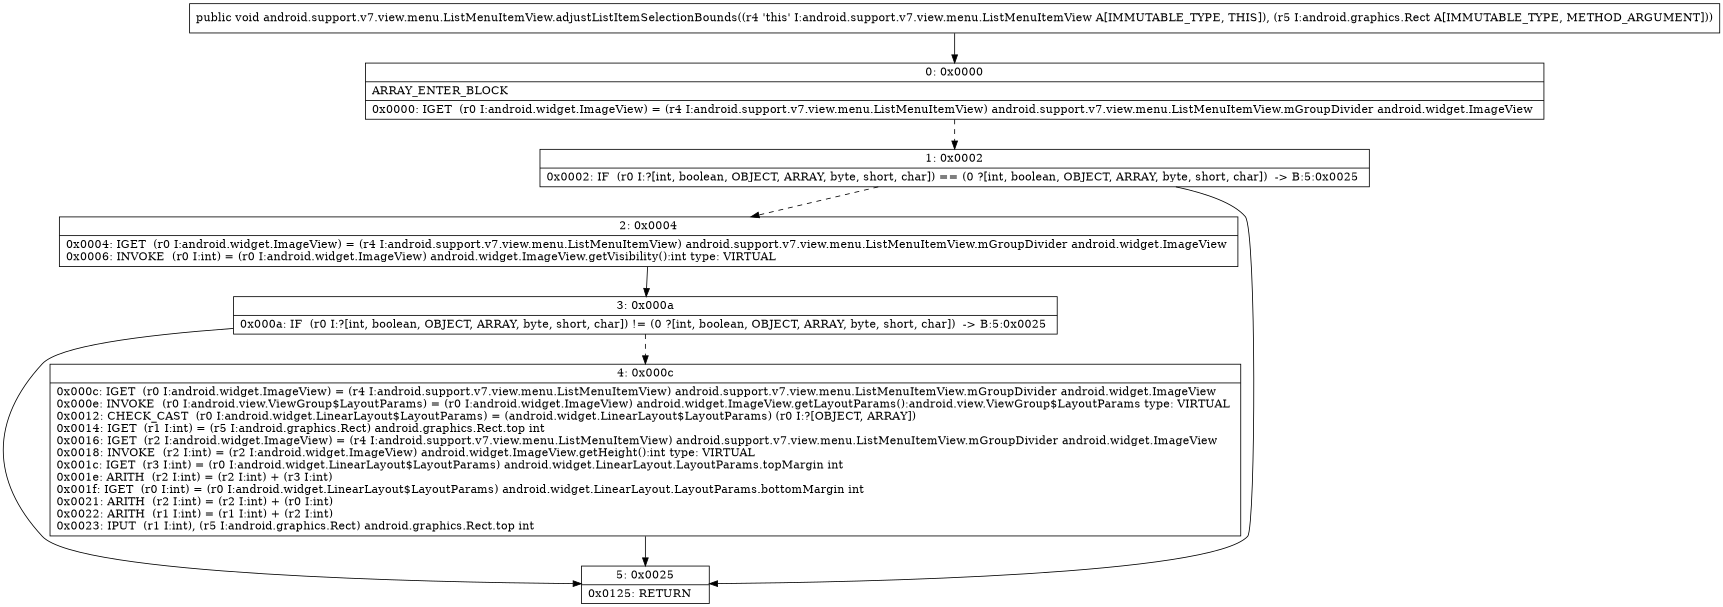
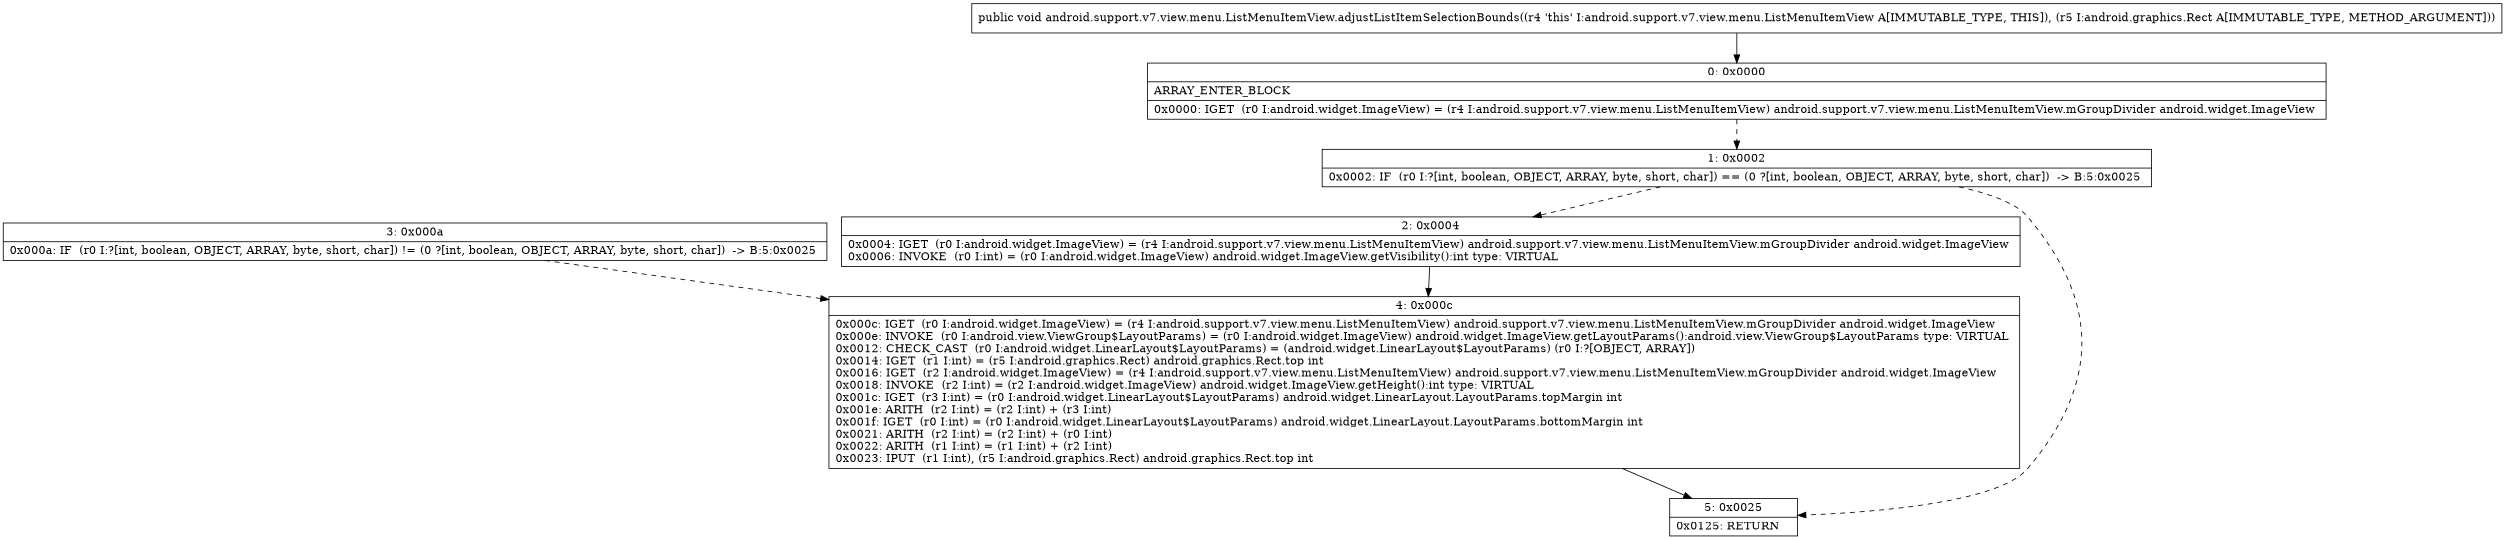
edge "2: 0x0004" -> "3: 0x000a": now "2: 0x0004" -> "4: 0x000c"
edge "1: 0x0002" -> "5: 0x0025": style solid -> dashed
edge "3: 0x000a" -> "5: 0x0025": removed
